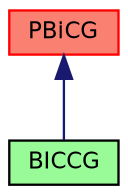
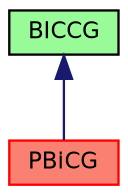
edge "BICCG" -> "PBiCG": reversed
